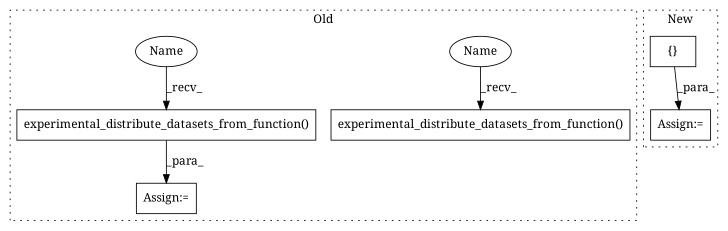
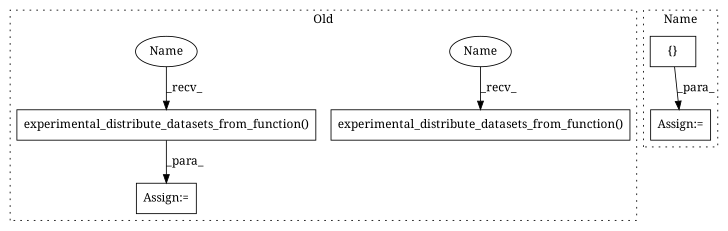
cluster "New": label "New" -> "Name"
